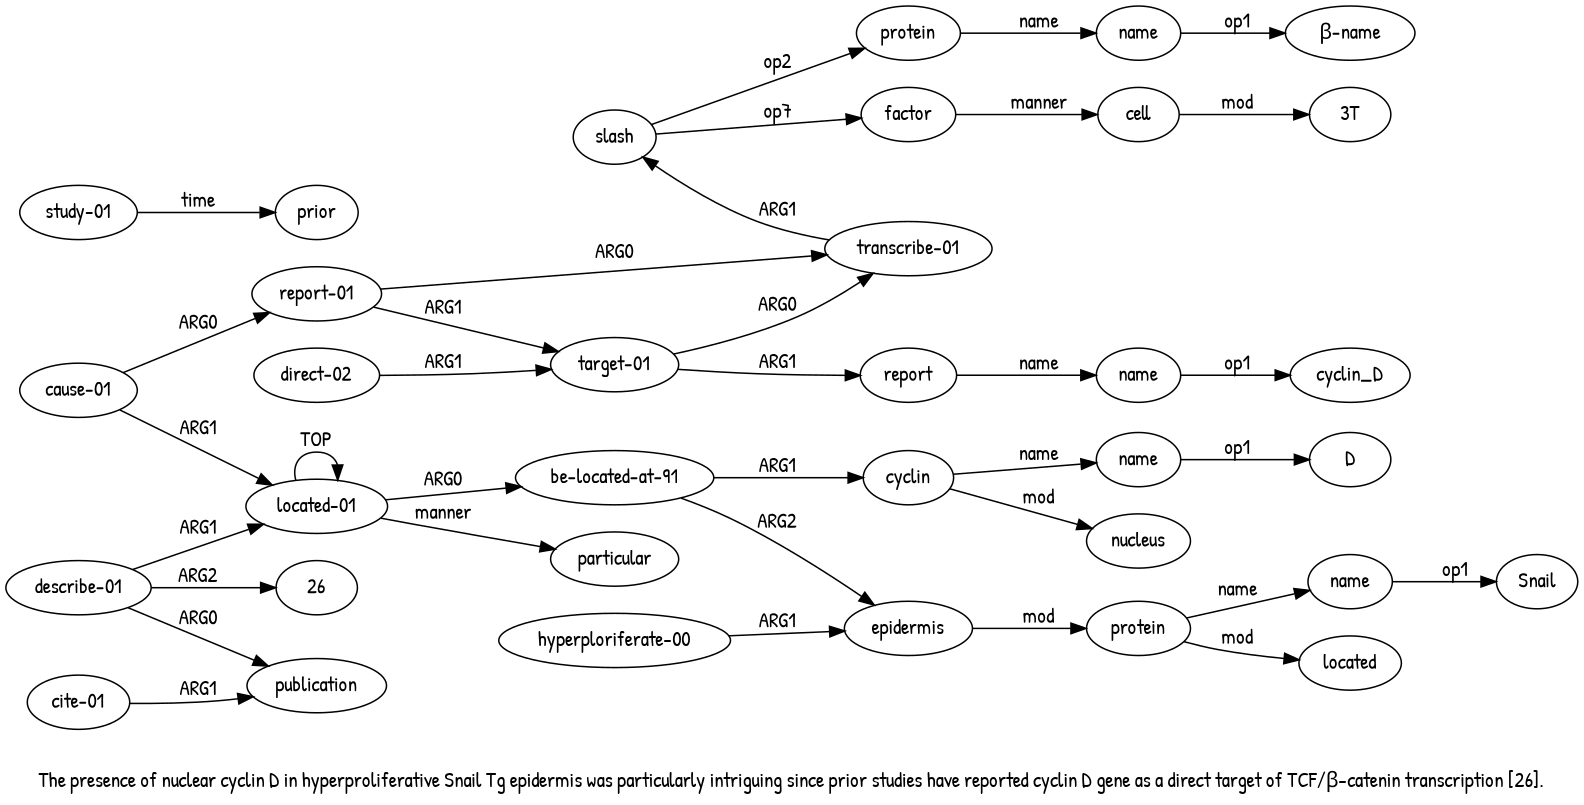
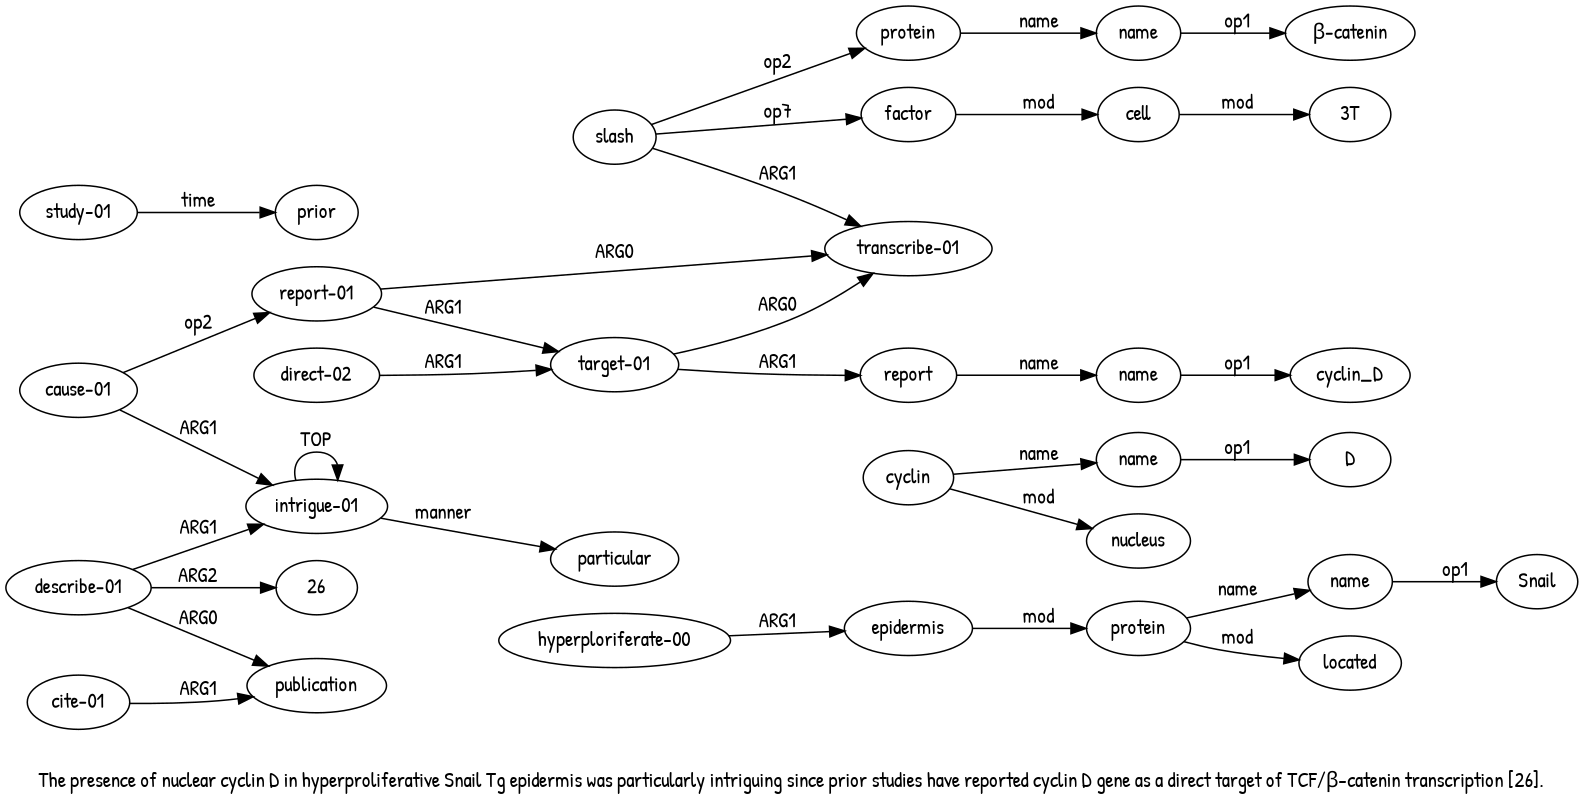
node "β-name": label "β-name" -> "β-catenin"
edge "factor" -> "cell": label "manner" -> "mod"
edge "transcribe-01" -> "slash": reversed
edge "cause-01" -> "report-01": label "ARG0" -> "op2"
node "be-located-at-91": removed
node "located-01": label "located-01" -> "intrigue-01"
